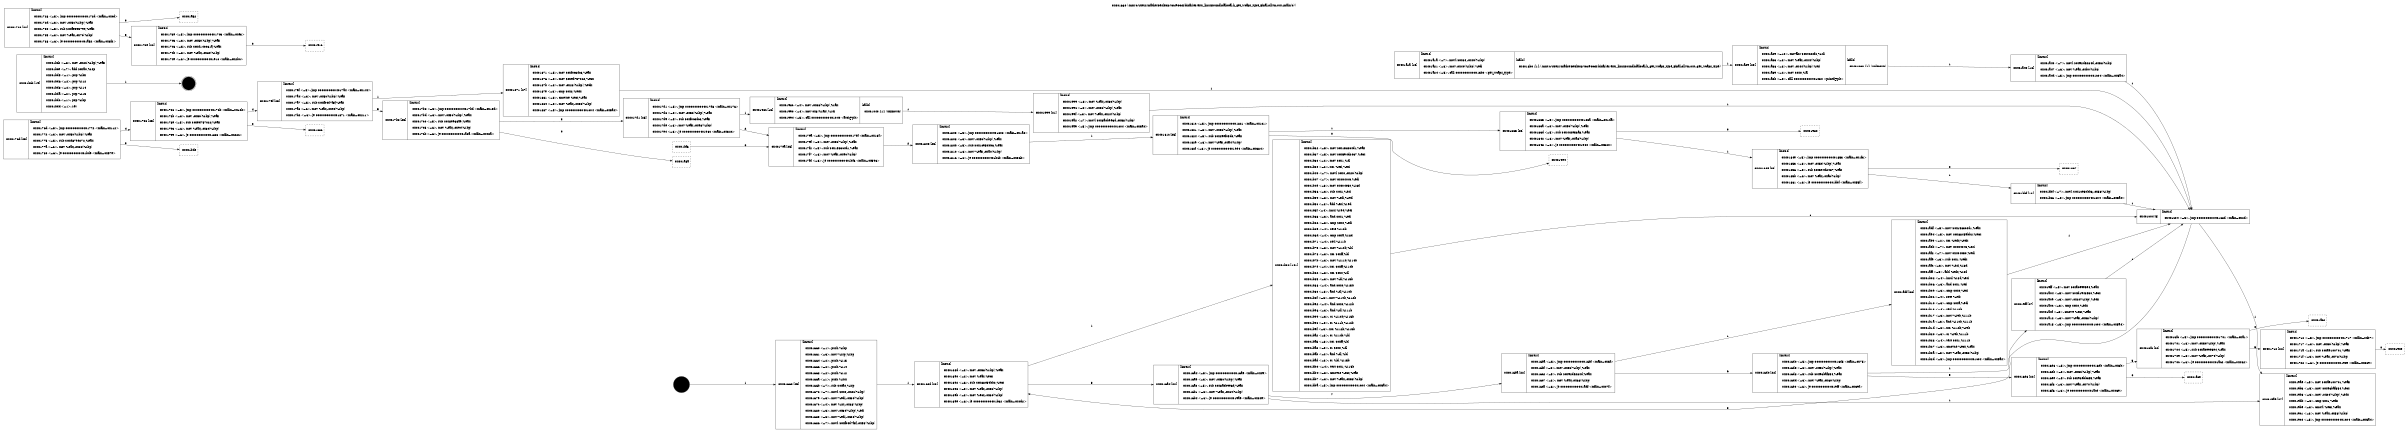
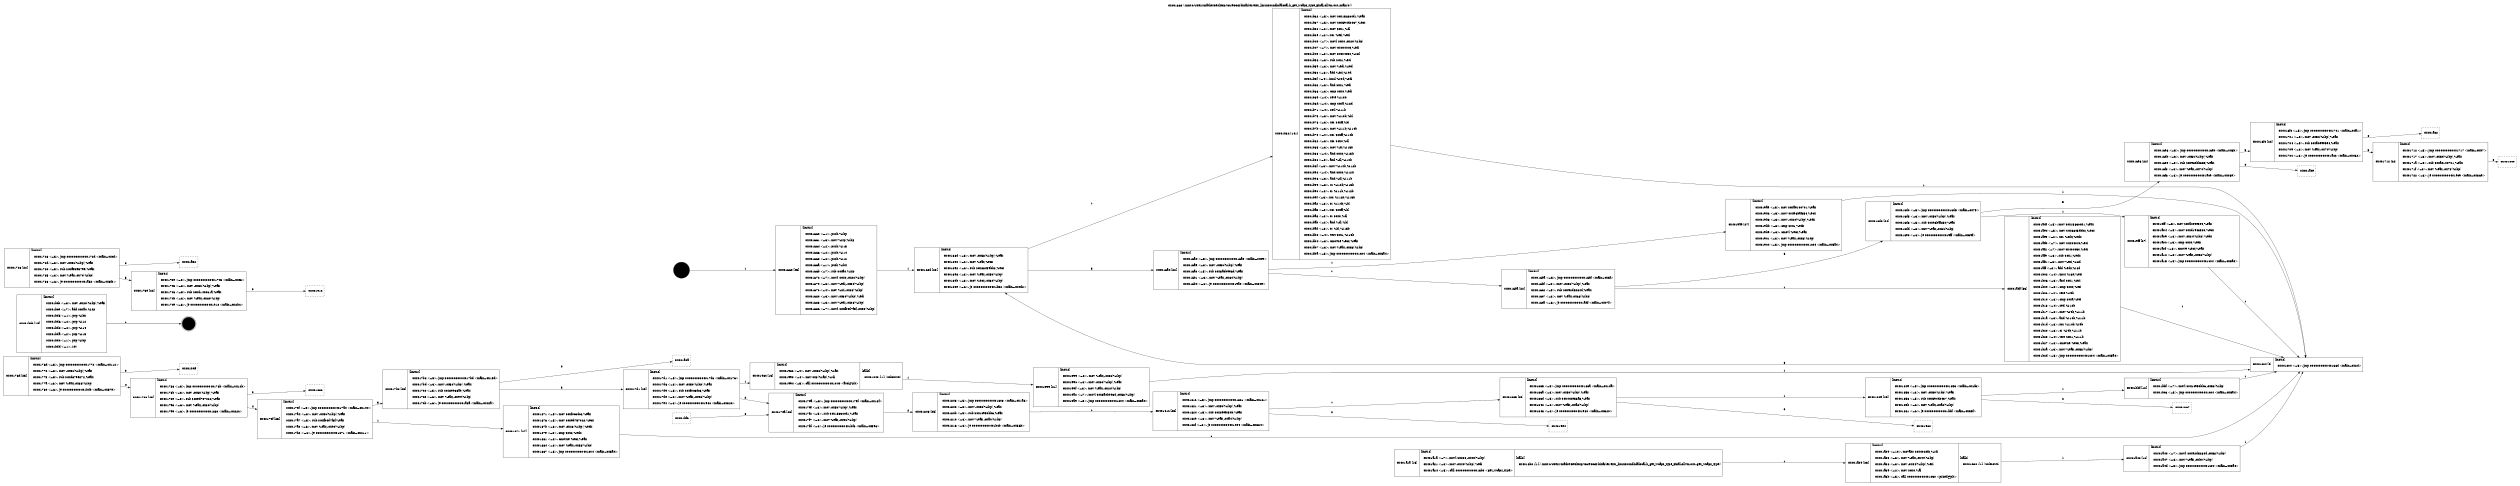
edge "0x401c04 [5]" -> "0x4019ae [27]": reversed
